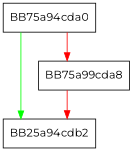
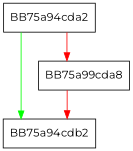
node "BB75a94cda0": label "BB75a94cda0" -> "BB75a94cda2"
node "BB25a94cdb2": label "BB25a94cdb2" -> "BB75a94cdb2"
